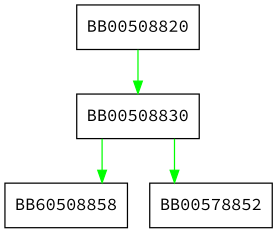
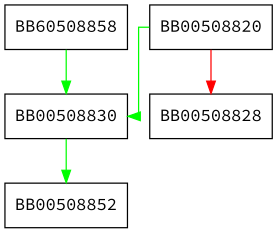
node "BB00508828": added
edge "BB00508830" -> "BB60508858": reversed
node "BB00578852": label "BB00578852" -> "BB00508852"
